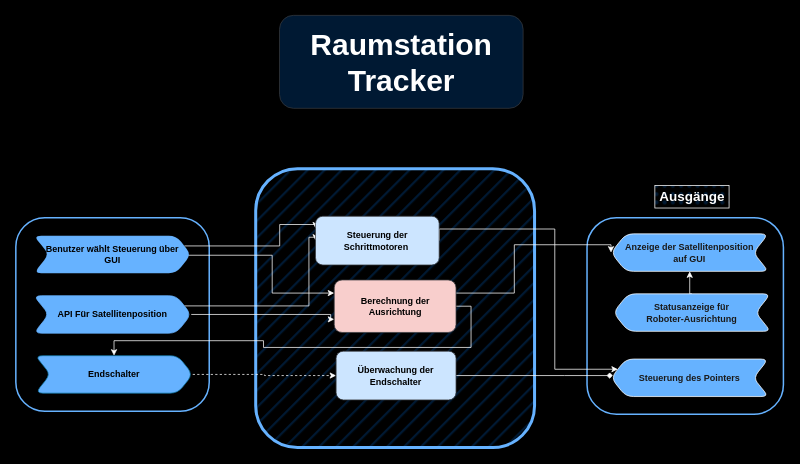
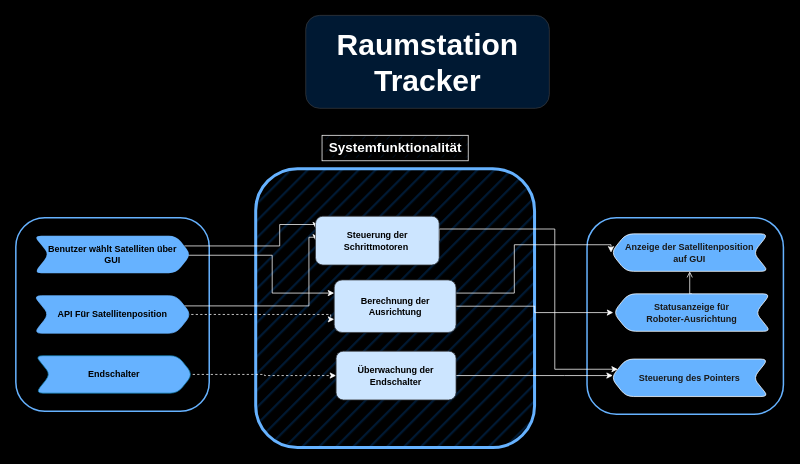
node "Raumstation Tracker": moved (401, 62) -> (427, 62)
node "Systemfunktionalität": added
node "Ausgänge": removed
node "Benutzer wählt Steuerung über GUI": label "Benutzer wählt Steuerung über GUI" -> "Benutzer wählt Satelliten über GUI"
edge "Statusanzeige für Roboter-Ausrichtung" -> "Anzeige der Satellitenposition auf GUI": arrowhead classic -> open
node "Berechnung der Ausrichtung": fillcolor #f8cecc -> #cce5ff
edge "API Für Satellitenposition" -> "Berechnung der Ausrichtung": style solid -> dashed
edge "Berechnung der Ausrichtung" -> "Endschalter": now "Berechnung der Ausrichtung" -> "Statusanzeige für Roboter-Ausrichtung"
edge "Überwachung der Endschalter" -> "Steuerung des Pointers": arrowhead diamond -> classic
